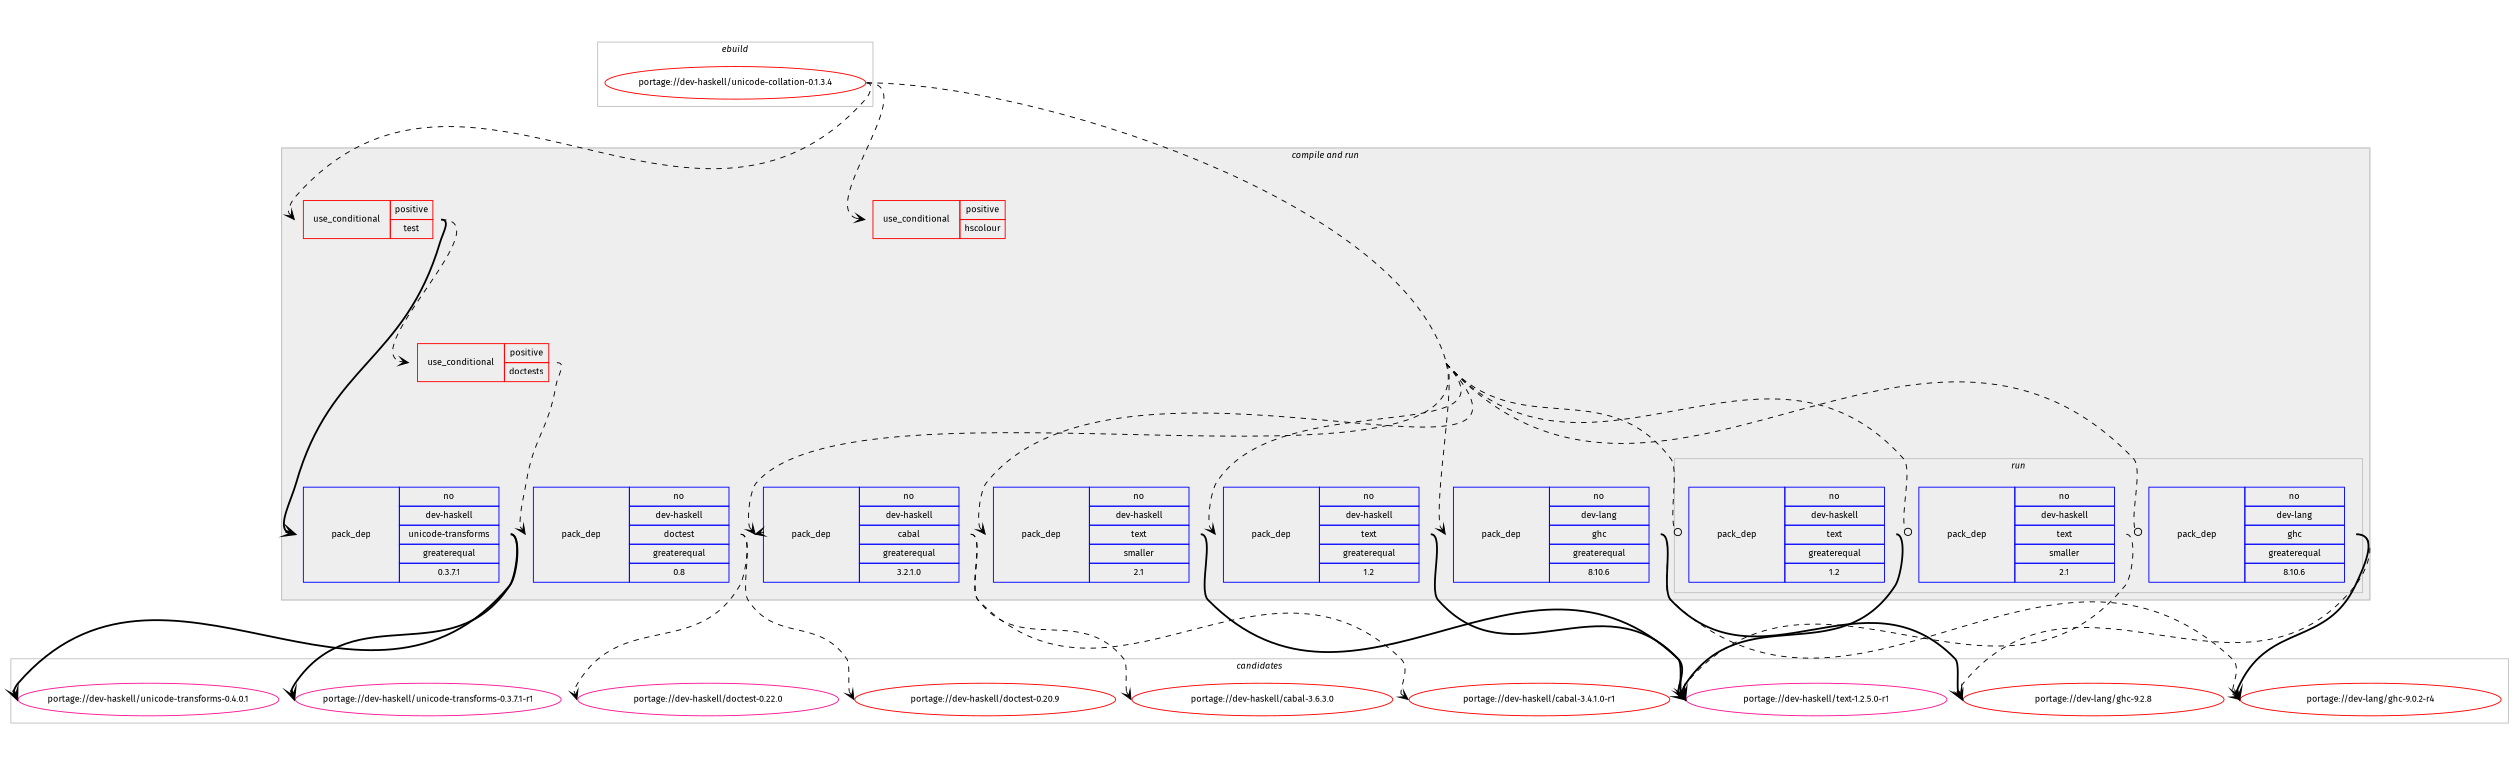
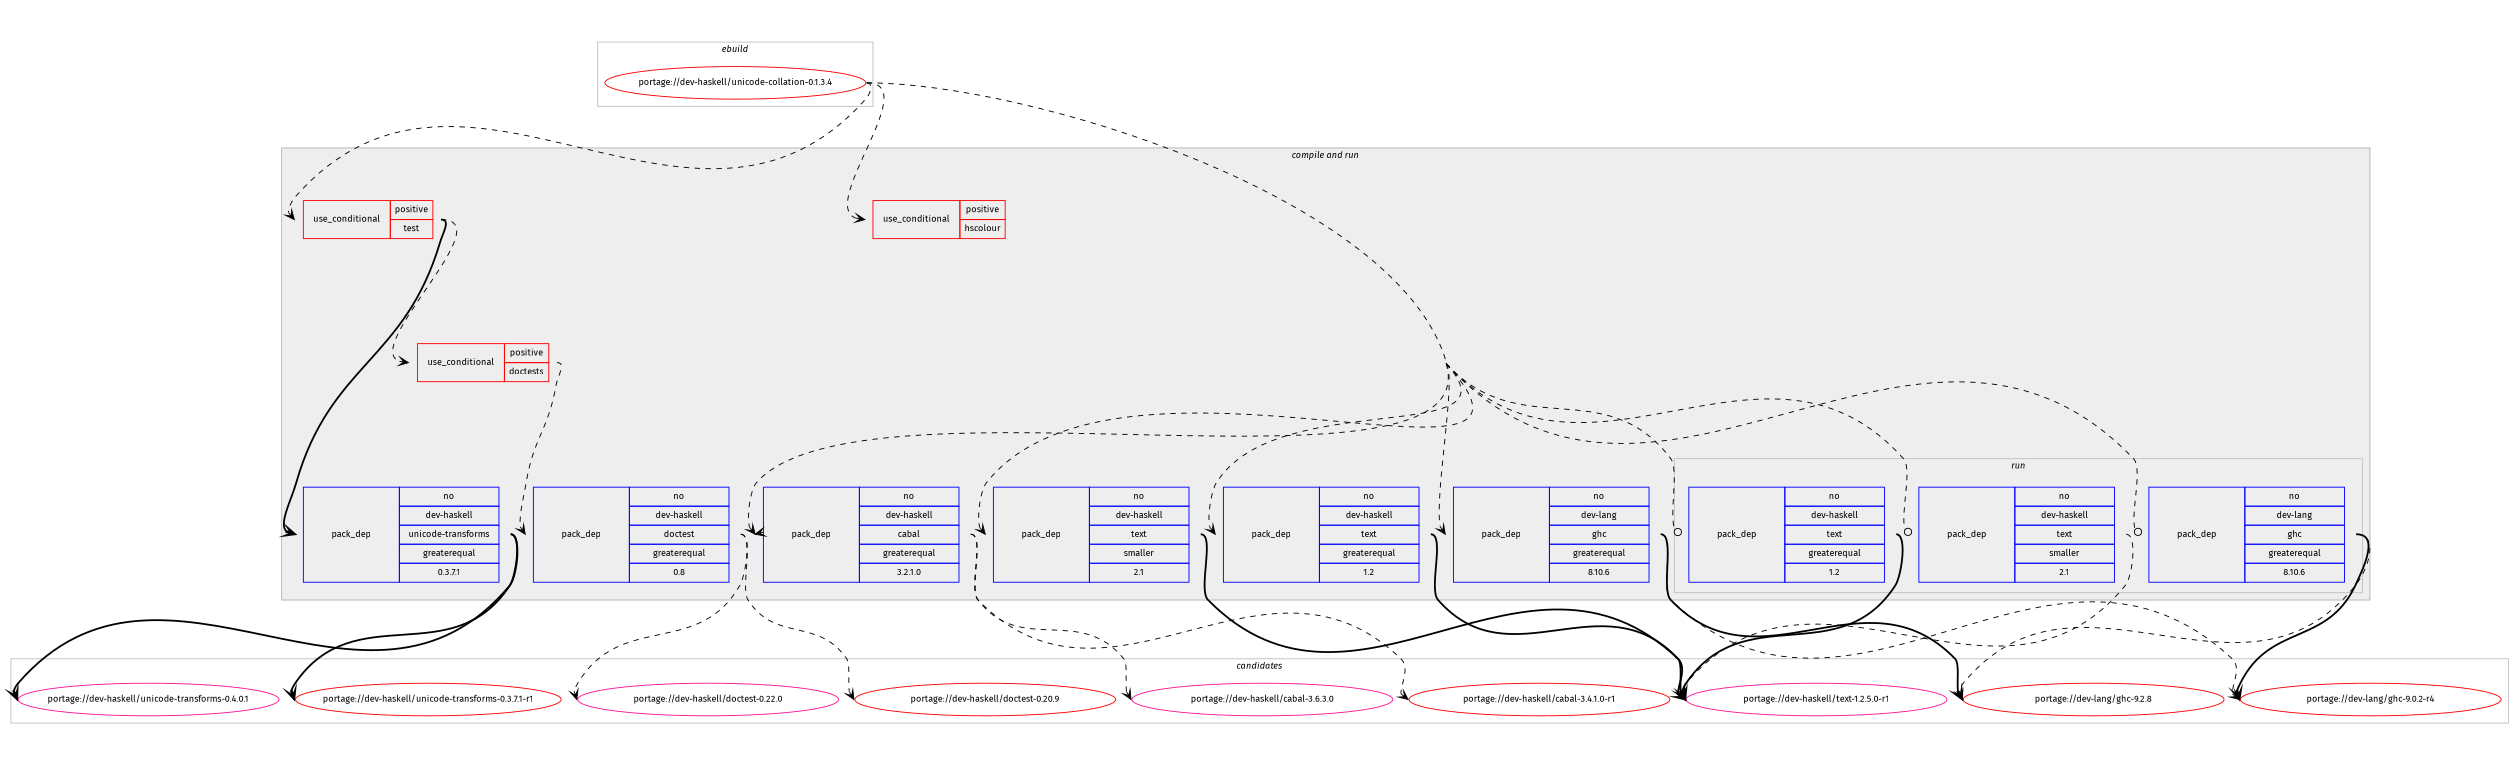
node "portage://dev-haskell/unicode-transforms-0.3.7.1-r1": color deeppink -> red
node "portage://dev-haskell/cabal-3.6.3.0": color red -> deeppink
